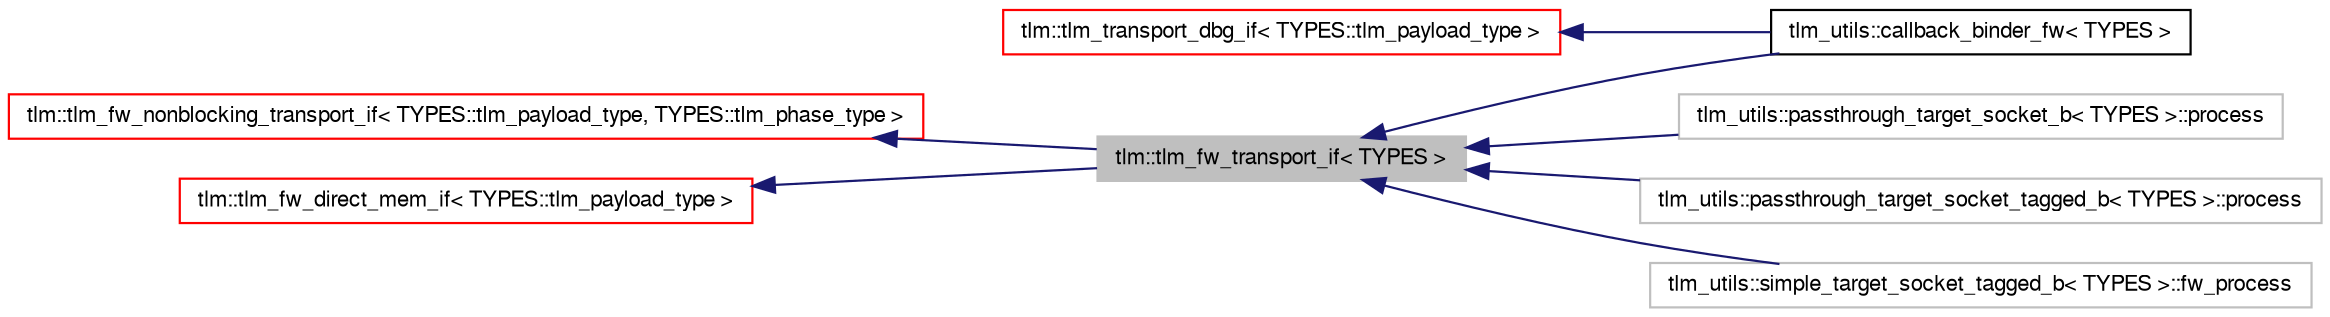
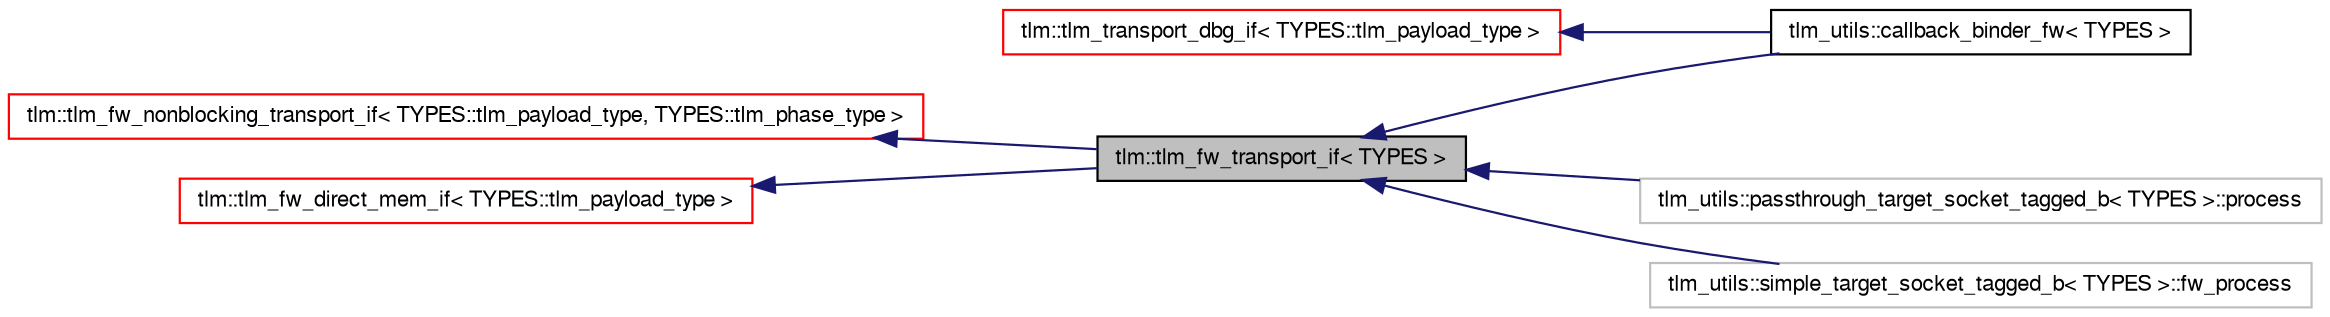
node "tlm_utils::passthrough_target_socket_b< TYPES >::process": removed
node "tlm::tlm_fw_transport_if< TYPES >": color grey75 -> black
